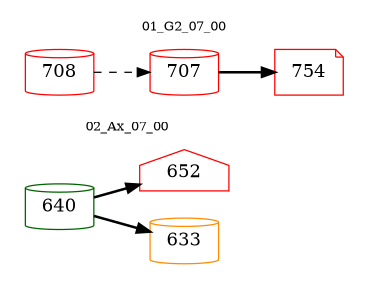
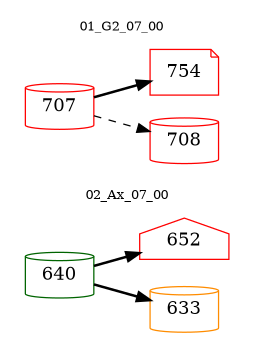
edge "708" -> "707": reversed
